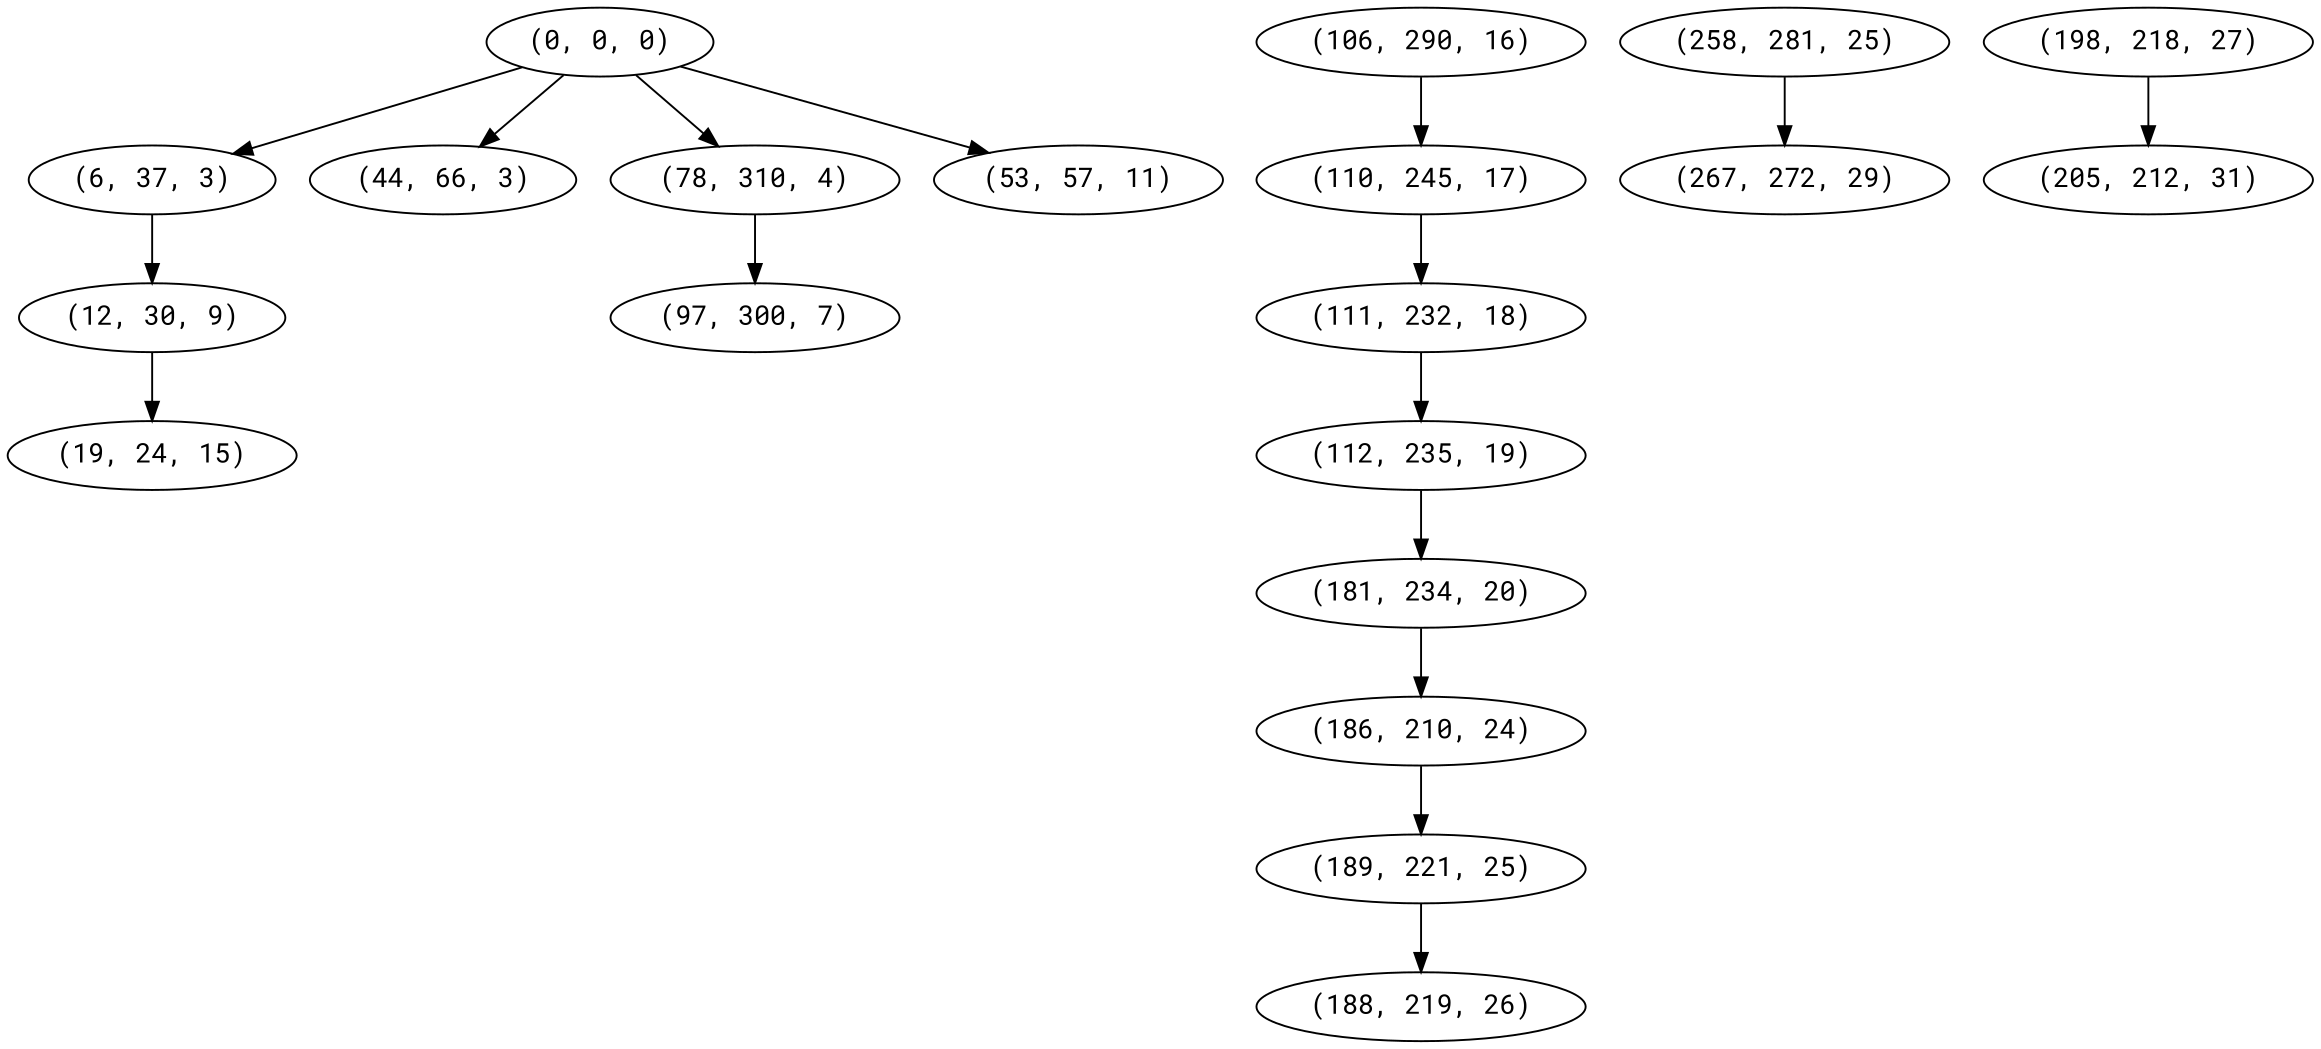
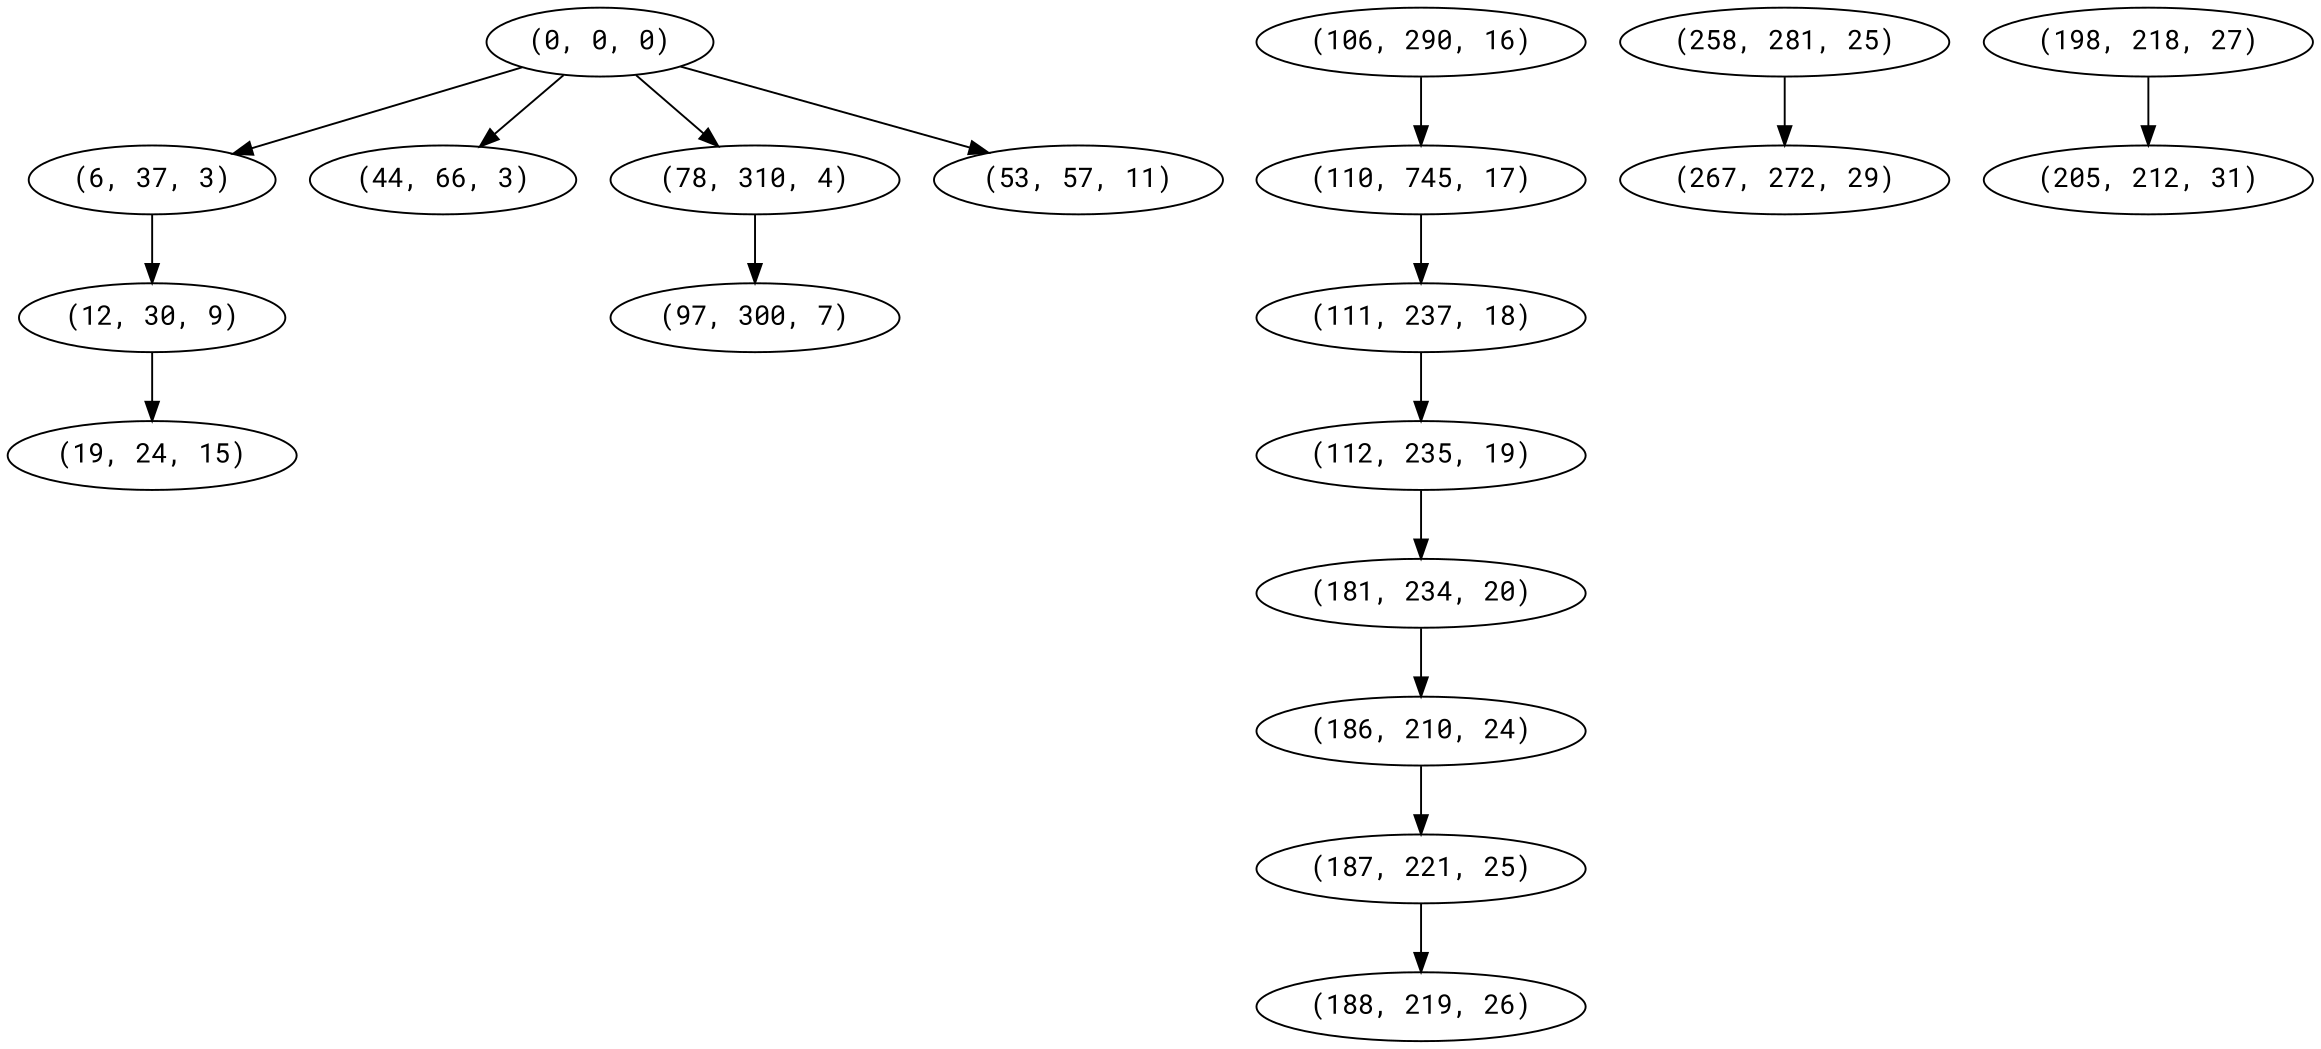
node "(110, 245, 17)": label "(110, 245, 17)" -> "(110, 745, 17)"
node "(111, 232, 18)": label "(111, 232, 18)" -> "(111, 237, 18)"
node "(189, 221, 25)": label "(189, 221, 25)" -> "(187, 221, 25)"
